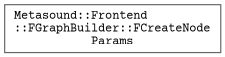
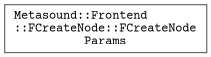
node "Metasound::Frontend ::FGraphBuilder::FCreateNode Params": label "Metasound::Frontend ::FGraphBuilder::FCreateNode Params" -> "Metasound::Frontend ::FCreateNode::FCreateNode Params"
